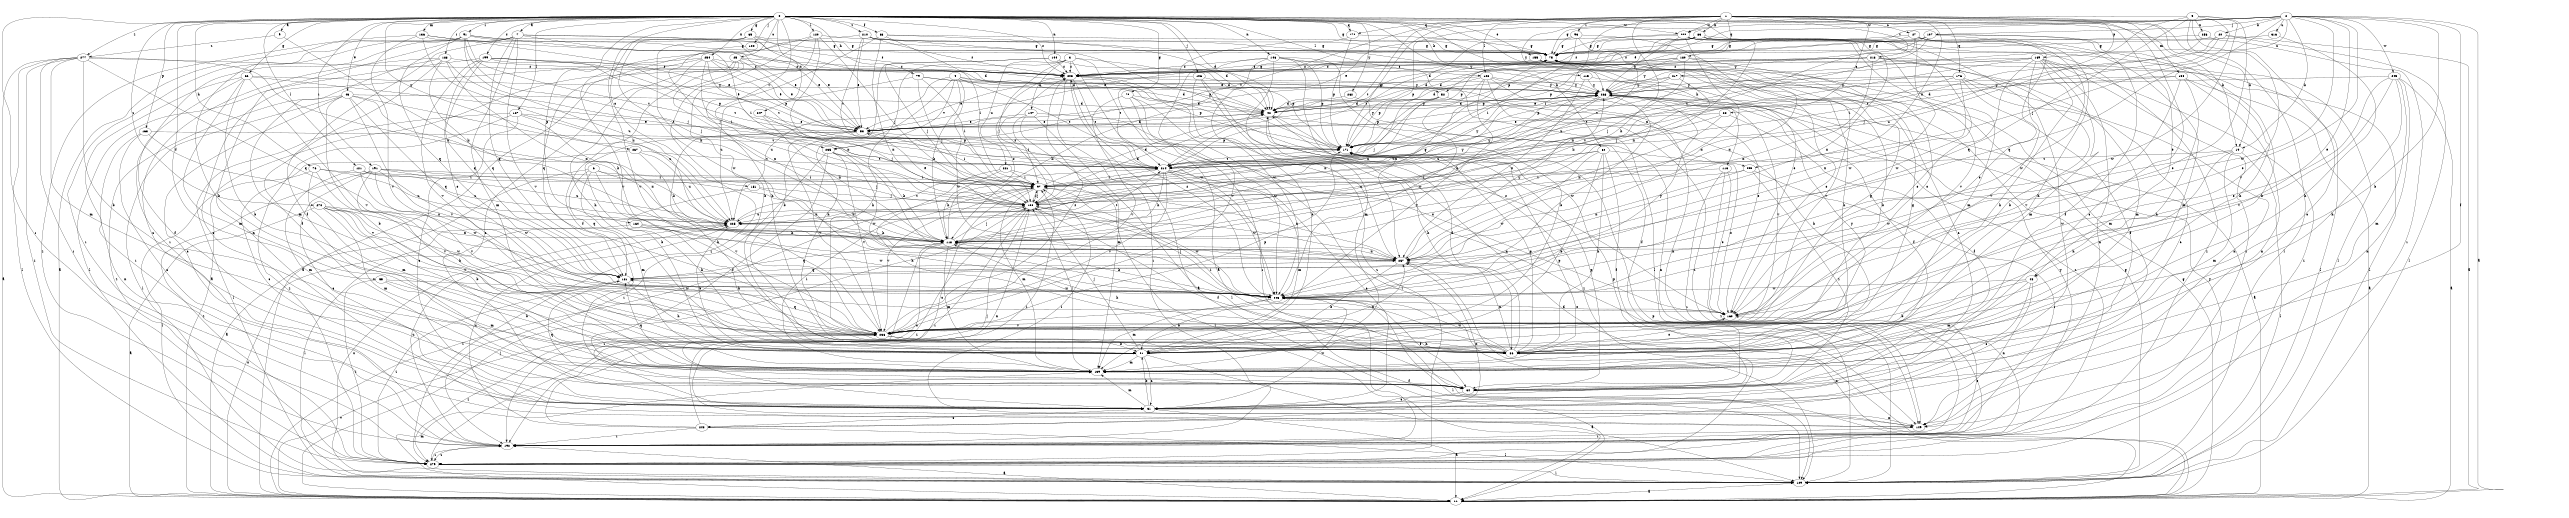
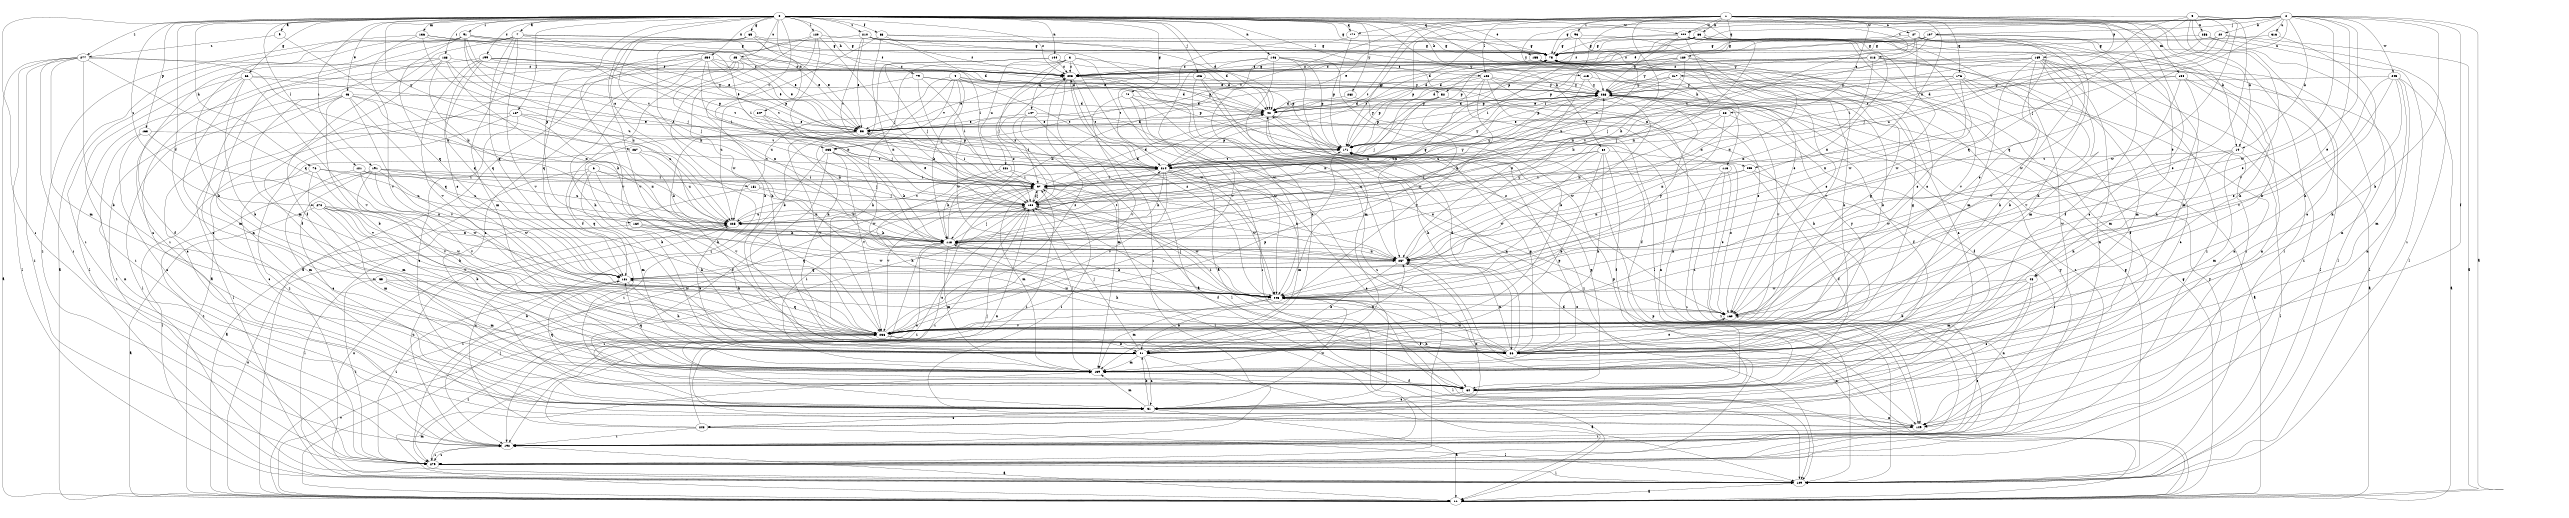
node "100": removed
edge "28" -> "257": added, label "x"
edge "256" -> "149": added, label "n"
edge "255" -> "64": label "z" -> "f"
